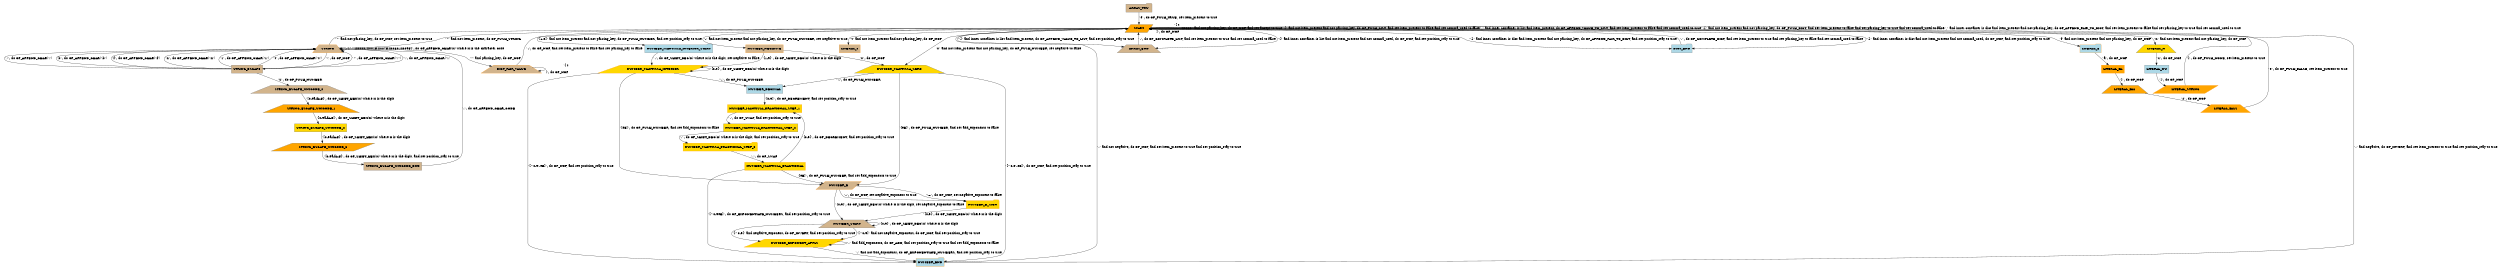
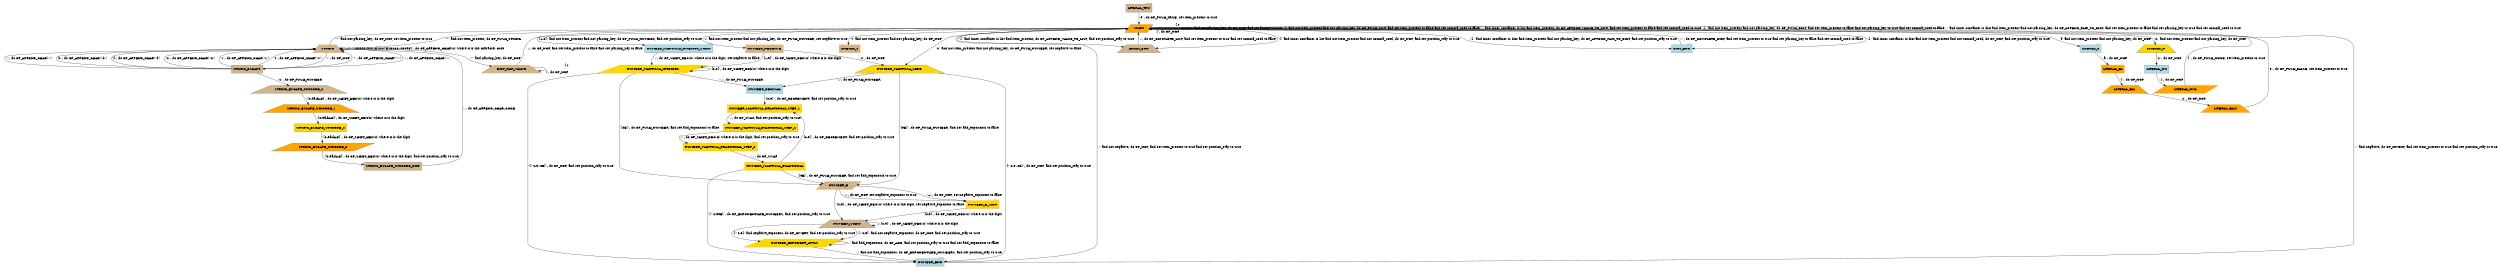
node "ARRAY_TRU": label "ARRAY_TRU" -> "LITERAL_TRU"
node "LITERAL_STRING": label "LITERAL_STRING" -> "LITERAL_NUL"
